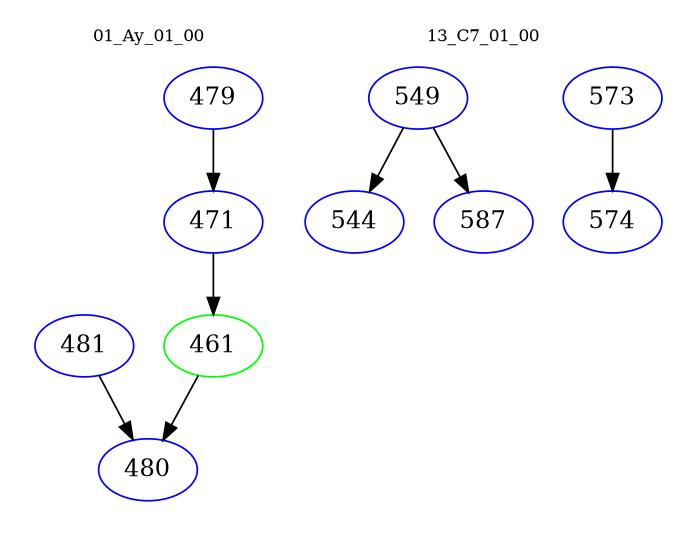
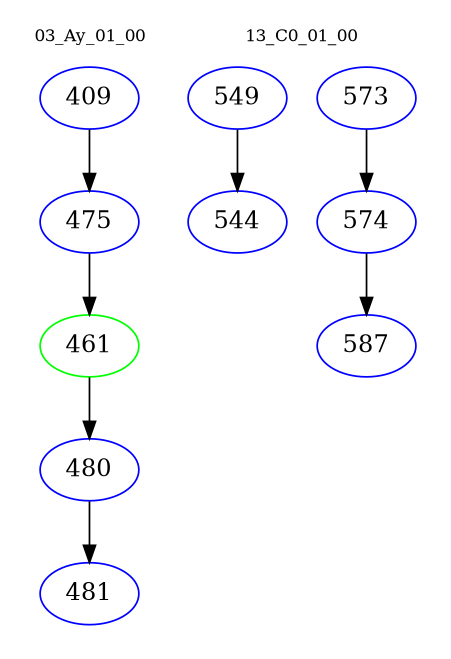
cluster "01_Ay_01_00": label "01_Ay_01_00" -> "03_Ay_01_00"
cluster "13_C7_01_00": label "13_C7_01_00" -> "13_C0_01_00"
node "479": label "479" -> "409"
edge "549" -> "587": now "574" -> "587"
node "471": label "471" -> "475"
edge "481" -> "480": reversed
